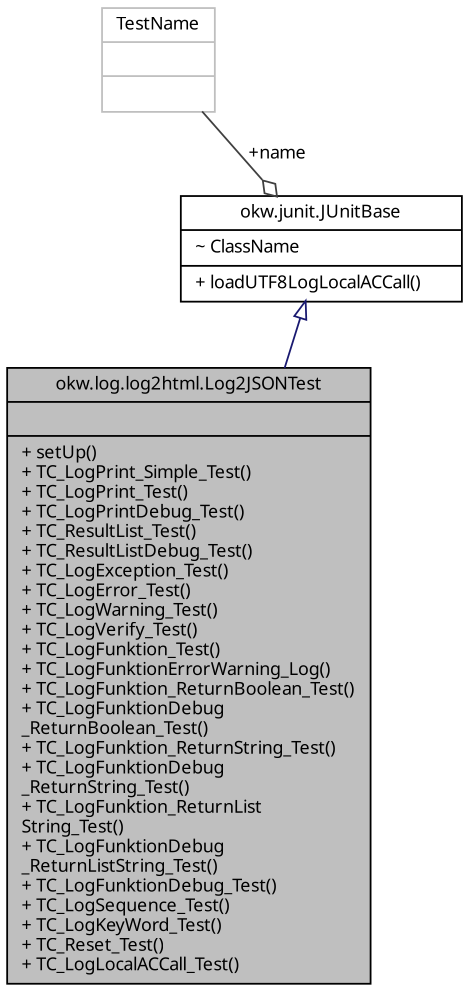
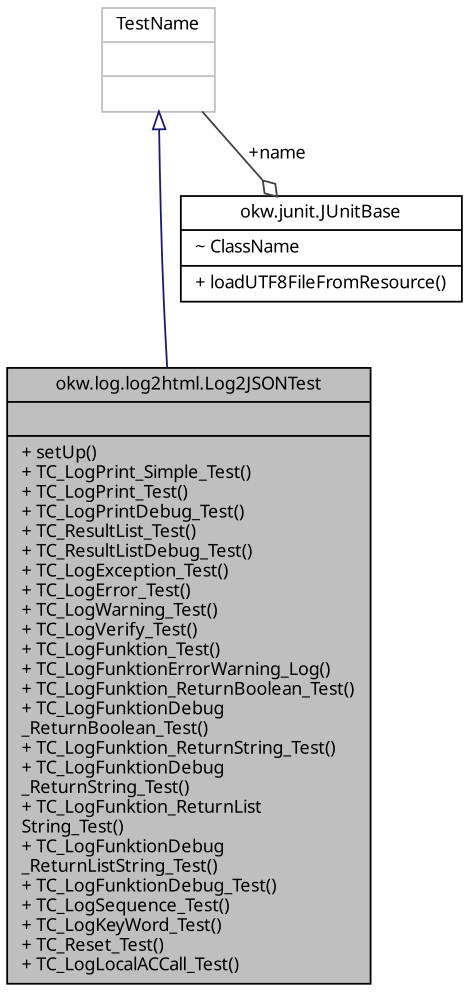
node "okw.junit.JUnitBase": text "+ loadUTF8LogLocalACCall()" -> "+ loadUTF8FileFromResource()"
edge "okw.log.log2html.Log2JSONTest" -> "okw.junit.JUnitBase": now "okw.log.log2html.Log2JSONTest" -> "TestName"
